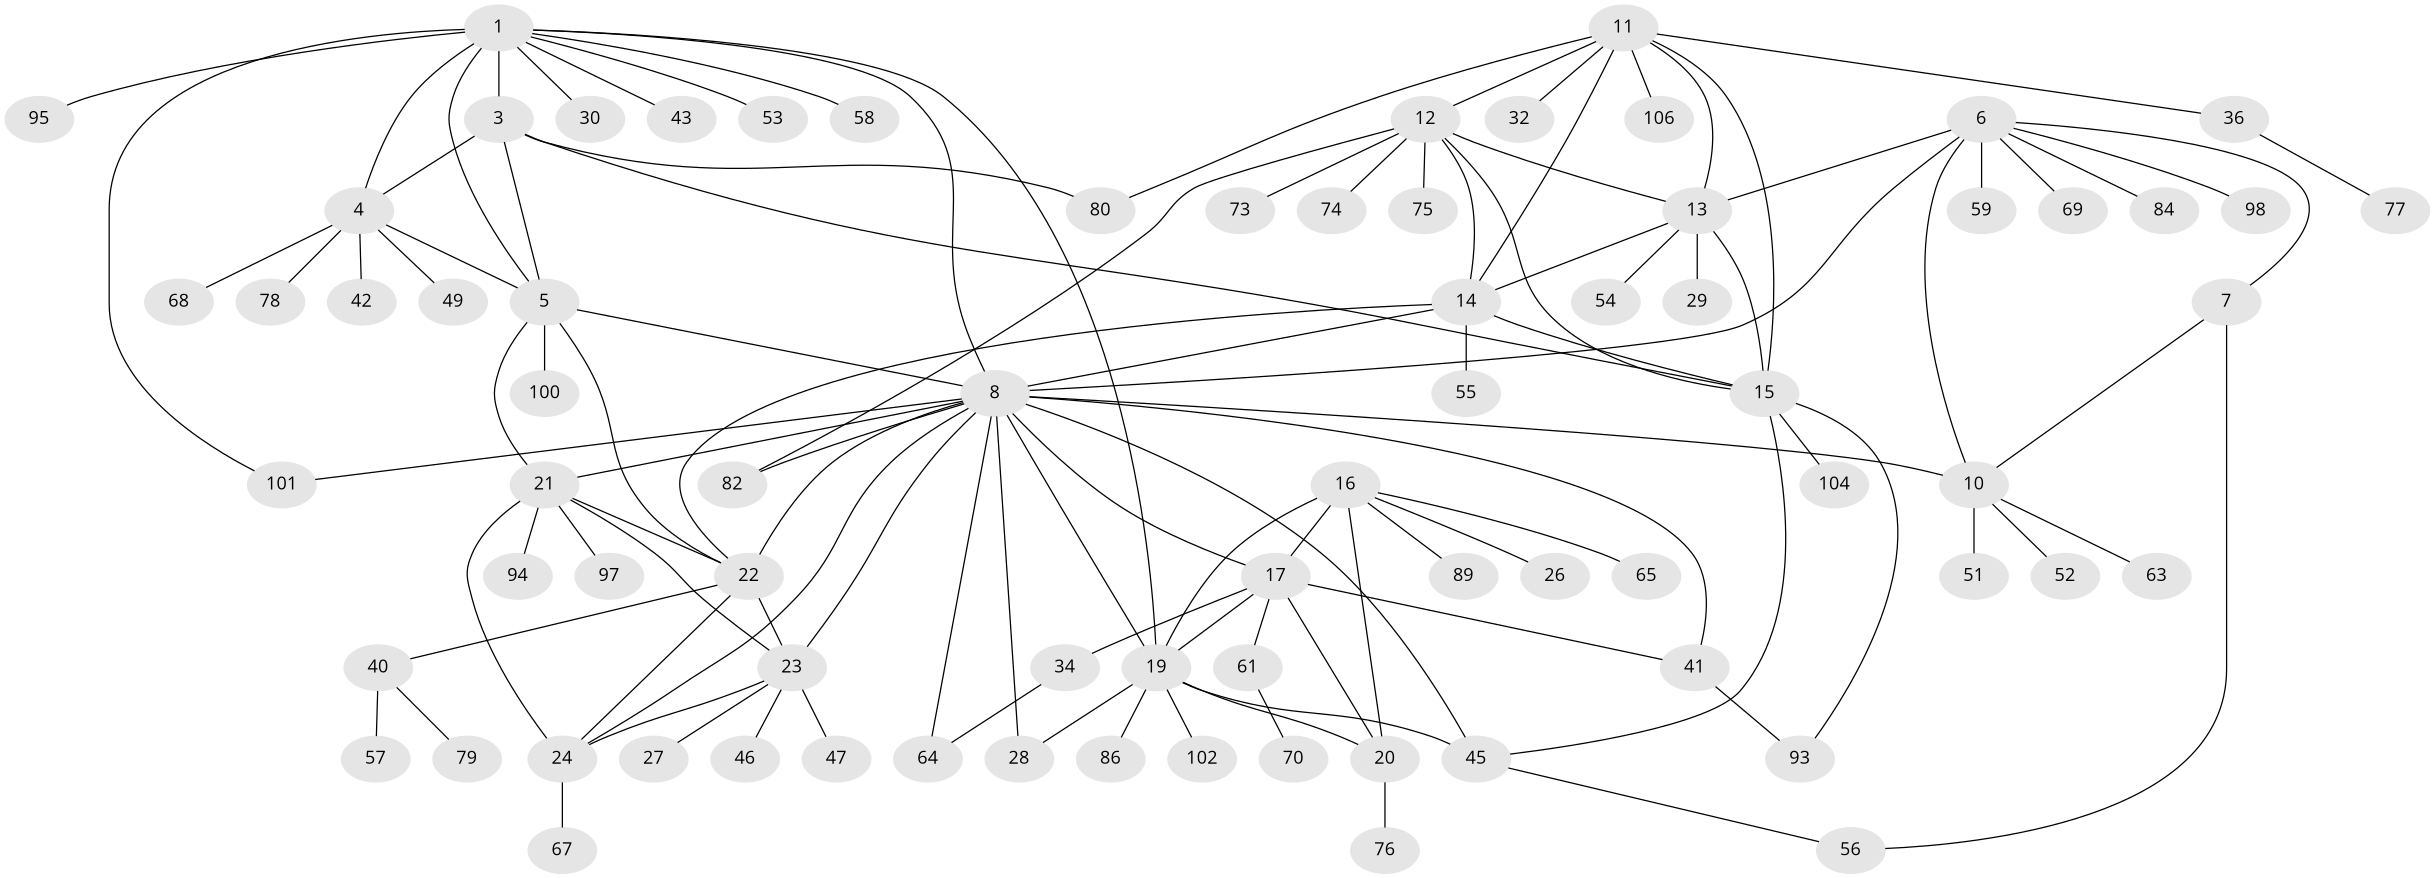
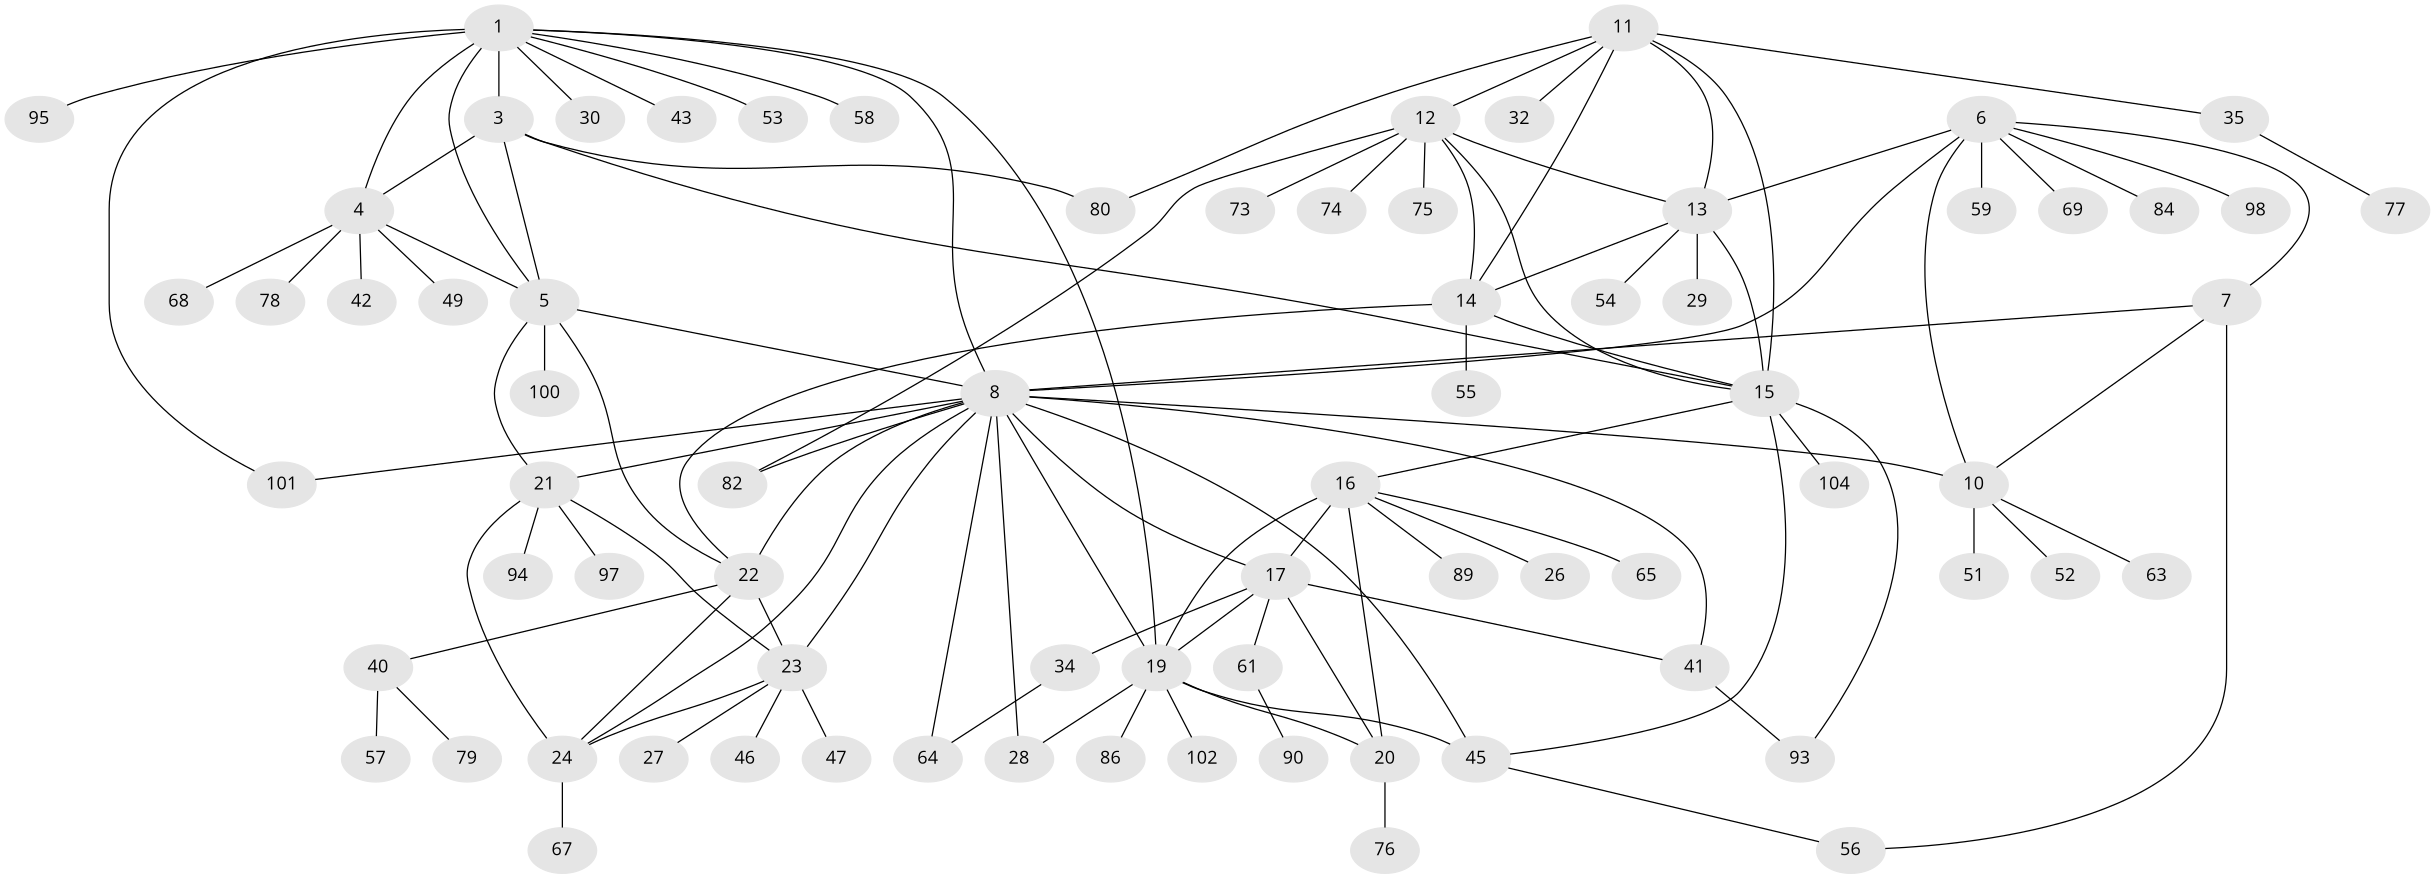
node "106": removed
node "36": label "36" -> "35"
edge "14" -- "8": now "7" -- "8"
edge "15" -- "16": added
edge "21" -- "22": removed
node "70": label "70" -> "90"
